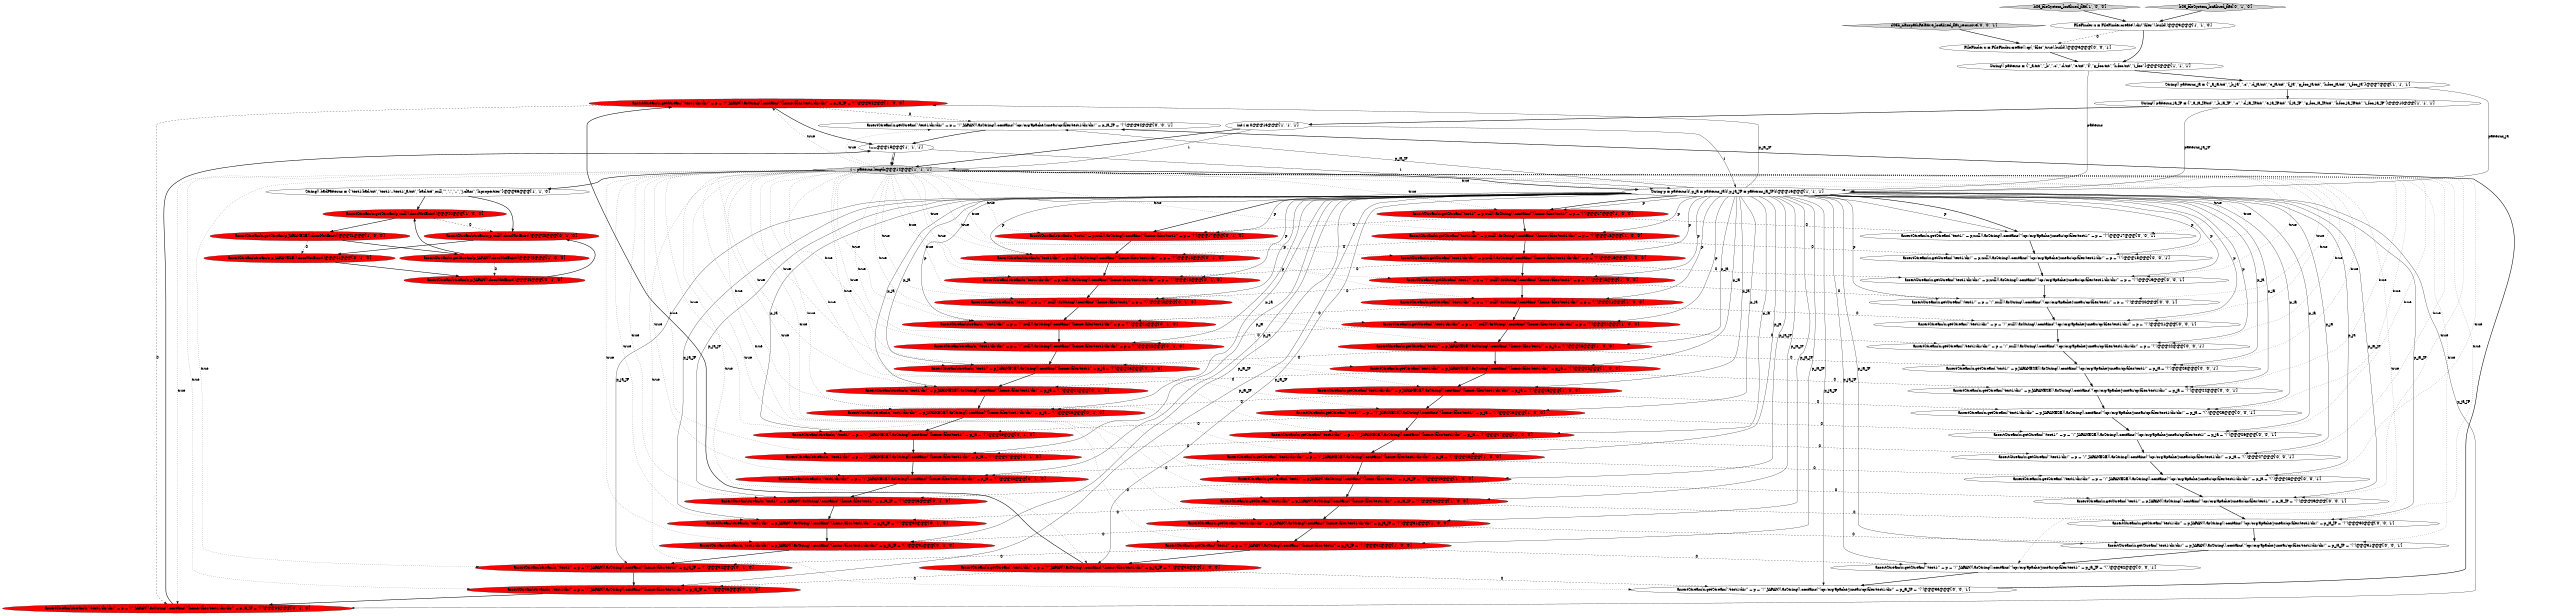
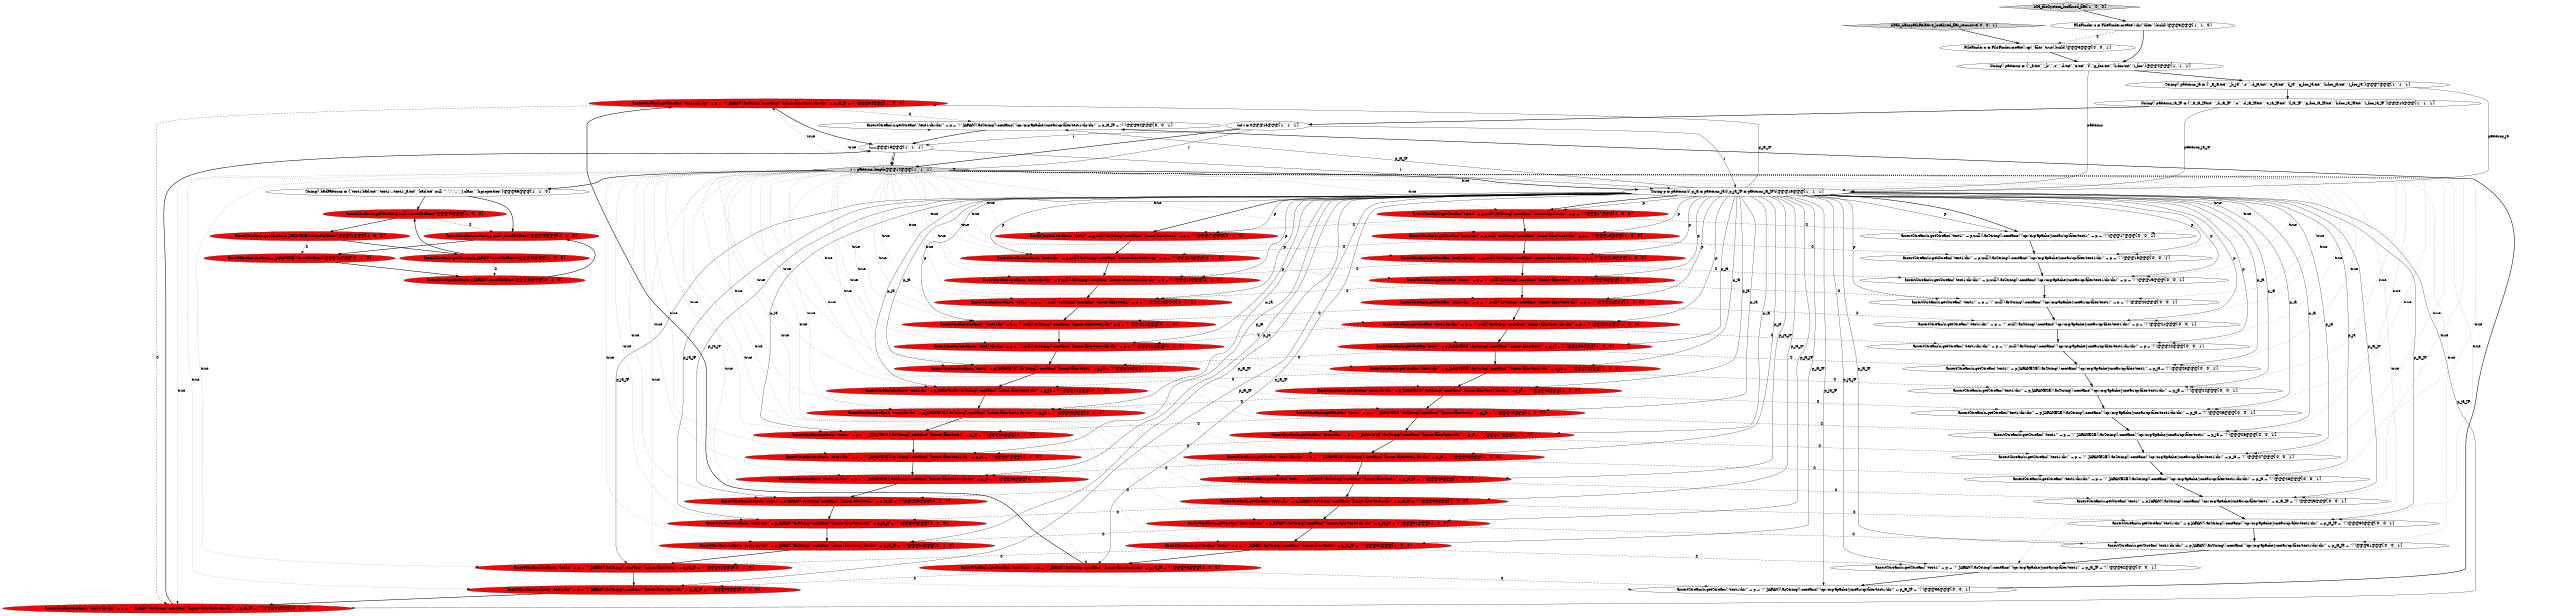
node "b03_fileSystem_localized_flat['0', '1', '0']": removed
edge "int i = 0@@@13@@@['1', '1', '1']" -> "i++@@@15@@@['1', '1', '1']": added, label "i"
